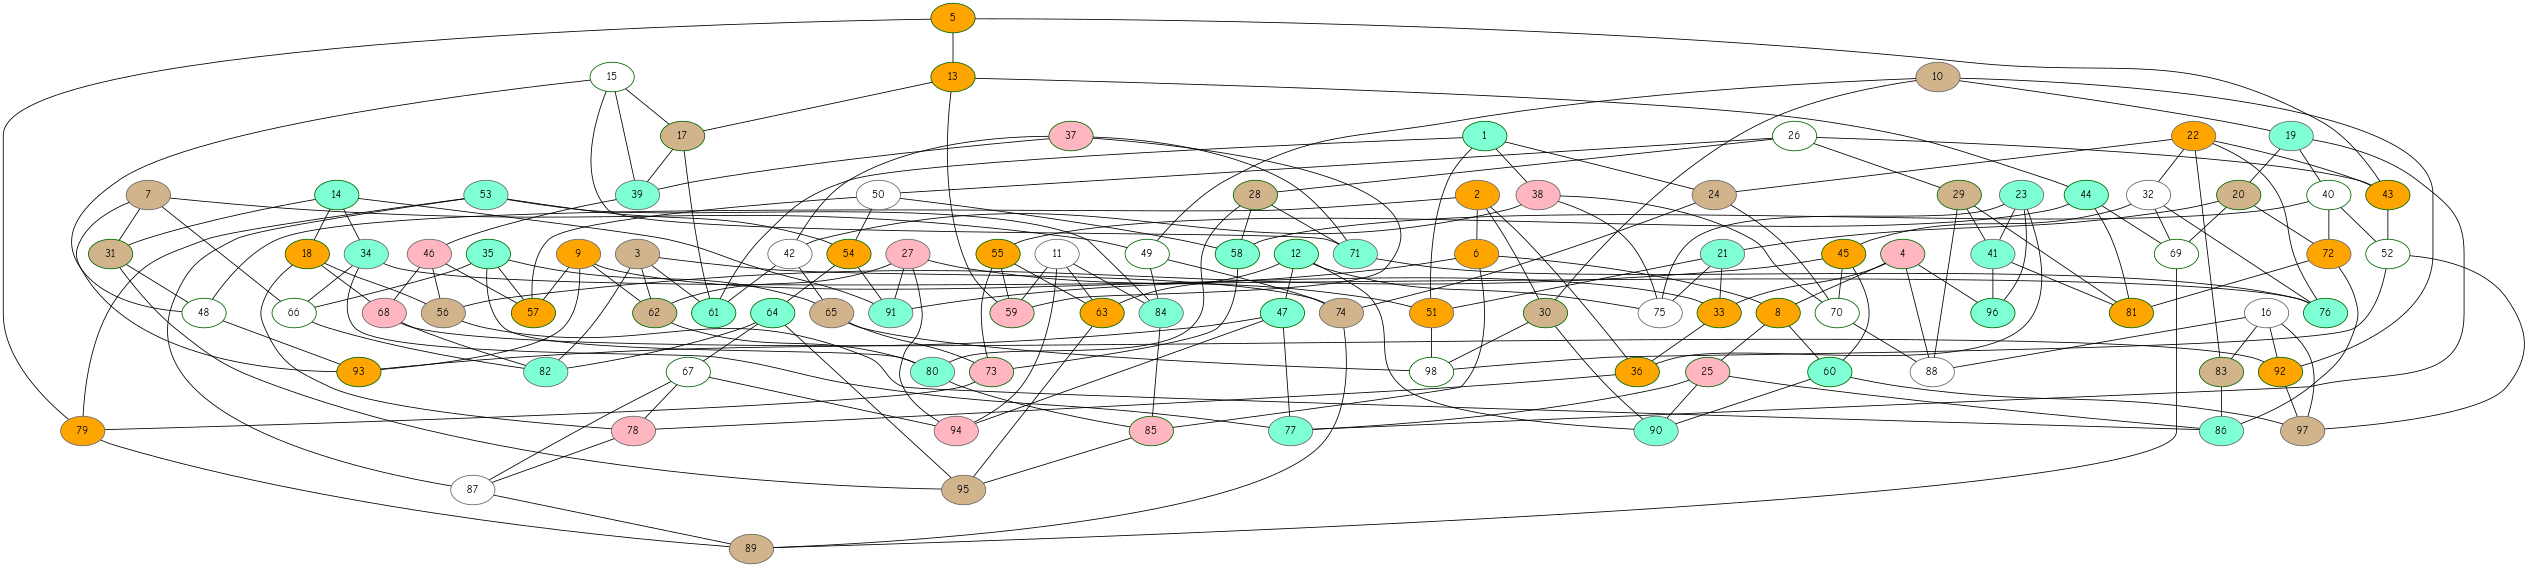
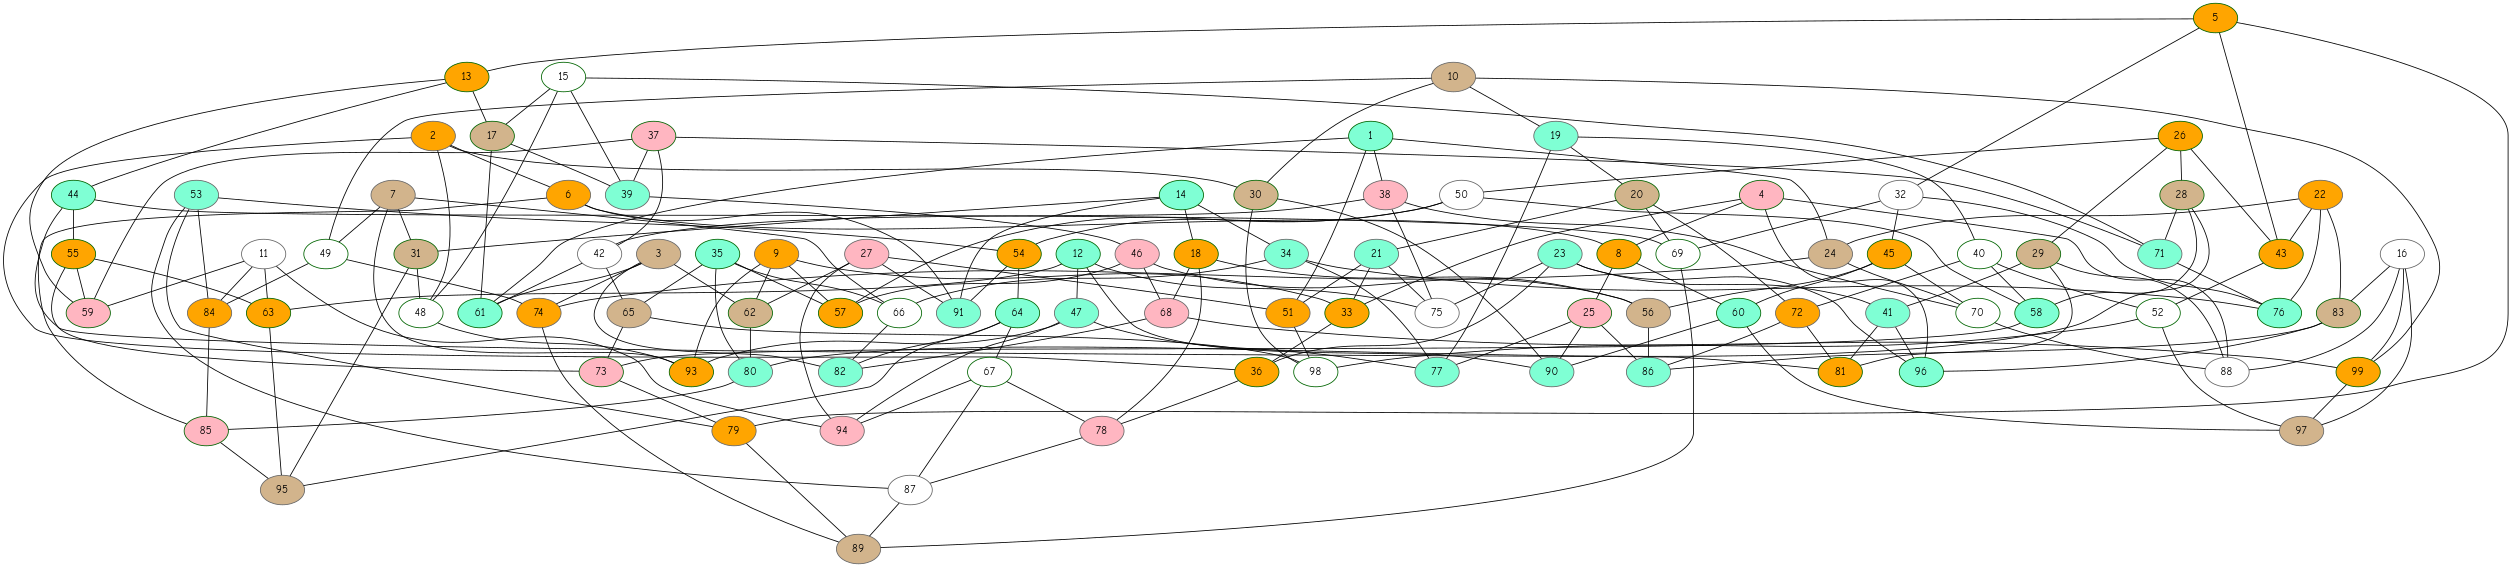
node "26": fillcolor white -> orange
edge "22" -- "32": now "5" -- "32"
node "84": fillcolor aquamarine -> orange
node "47": color darkgreen -> gray40
node "74": fillcolor tan -> orange
edge "83" -- "96": added
node "92": label "92" -> "99"
